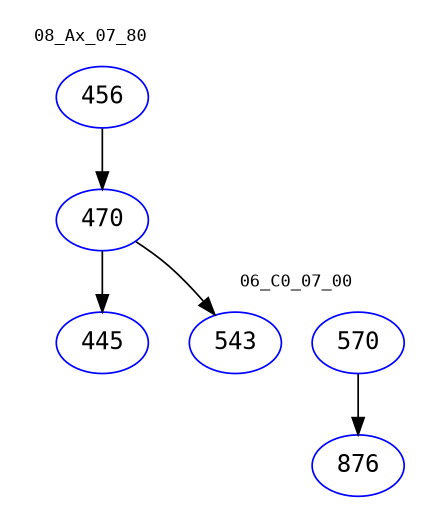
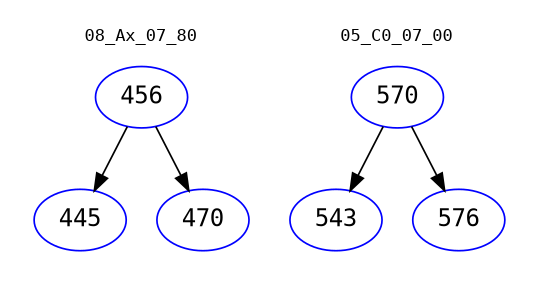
edge "470" -> "445": now "456" -> "445"
cluster "06_C0_07_00": label "06_C0_07_00" -> "05_C0_07_00"
edge "470" -> "543": now "570" -> "543"
node "876": label "876" -> "576"
